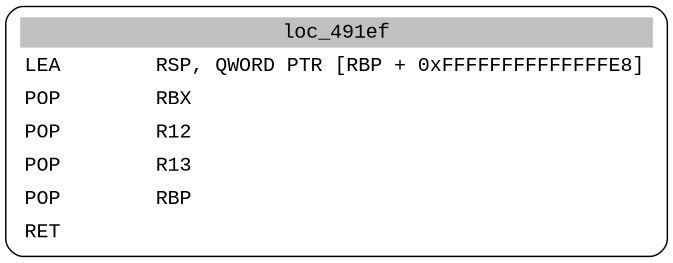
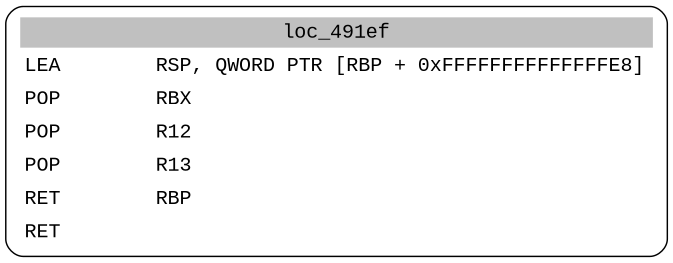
node "loc_491ef": text "POP        RBP" -> "RET        RBP"
